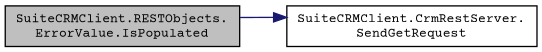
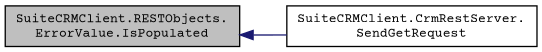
edge "SuiteCRMClient.RESTObjects. ErrorValue.IsPopulated" -> "SuiteCRMClient.CrmRestServer. SendGetRequest": reversed
